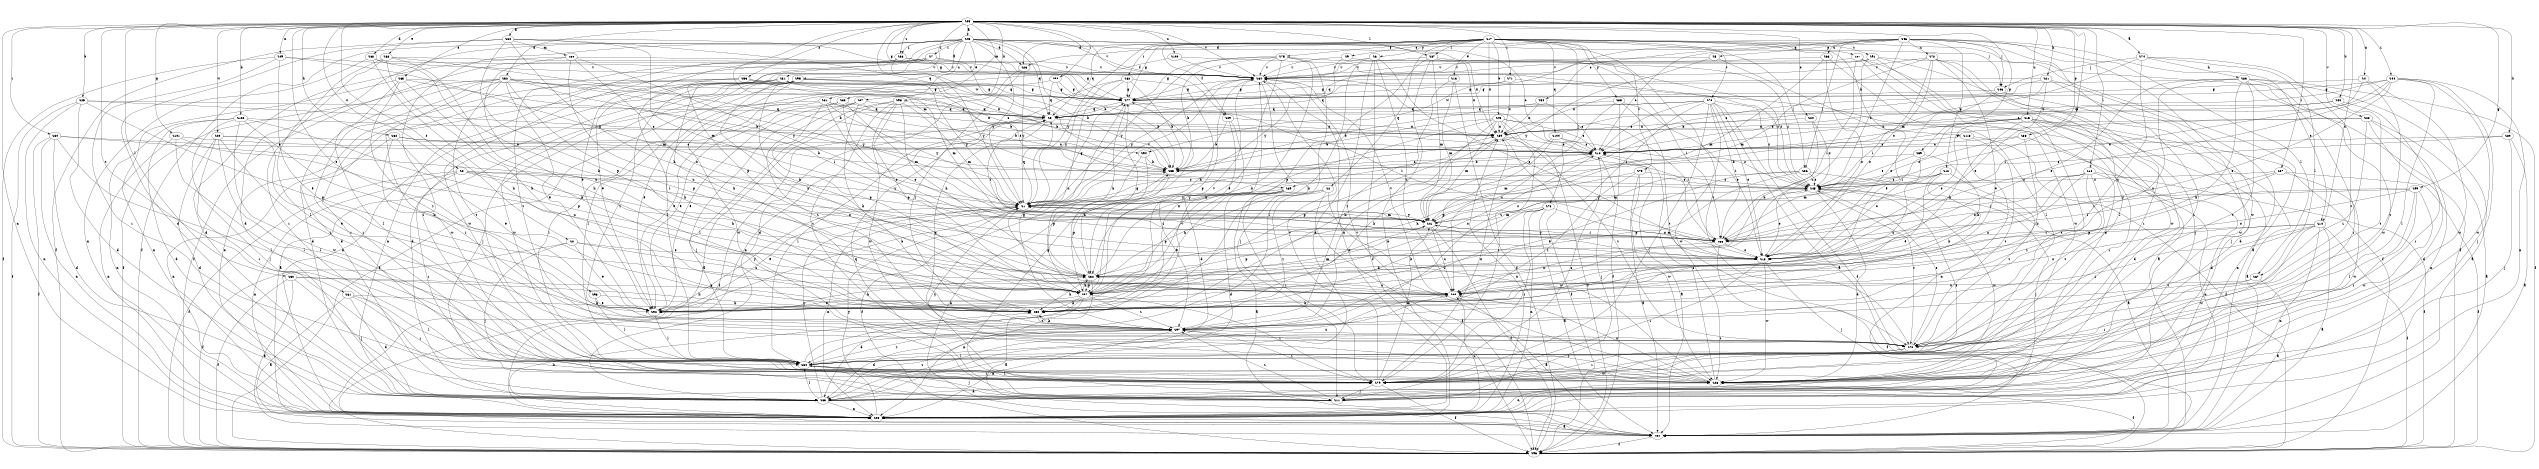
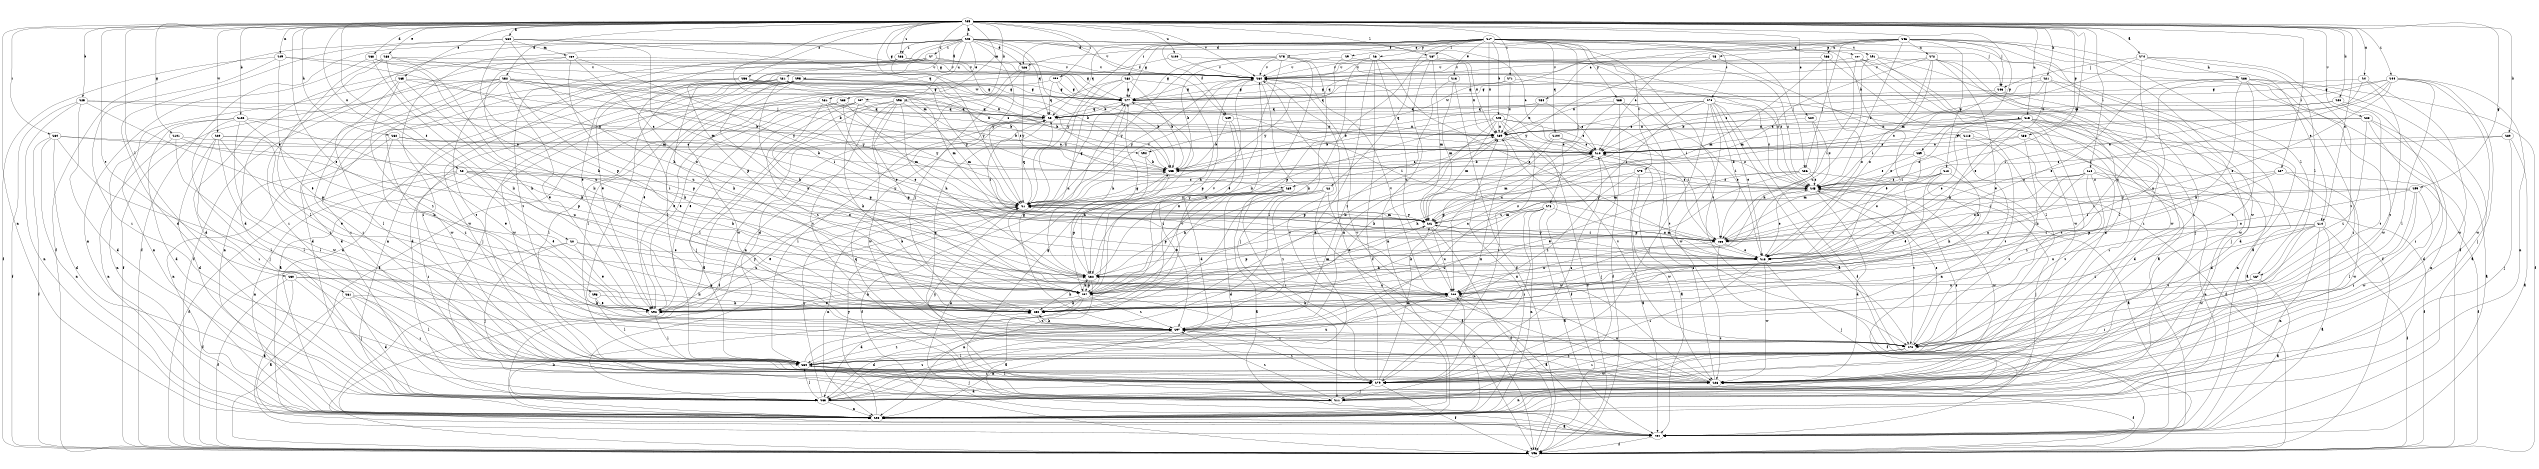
edge "S25" -> "S3": label "q" -> "j"
edge "S94" -> "S57": removed, label "p"
edge "S8" -> "S92": added, label "e"
